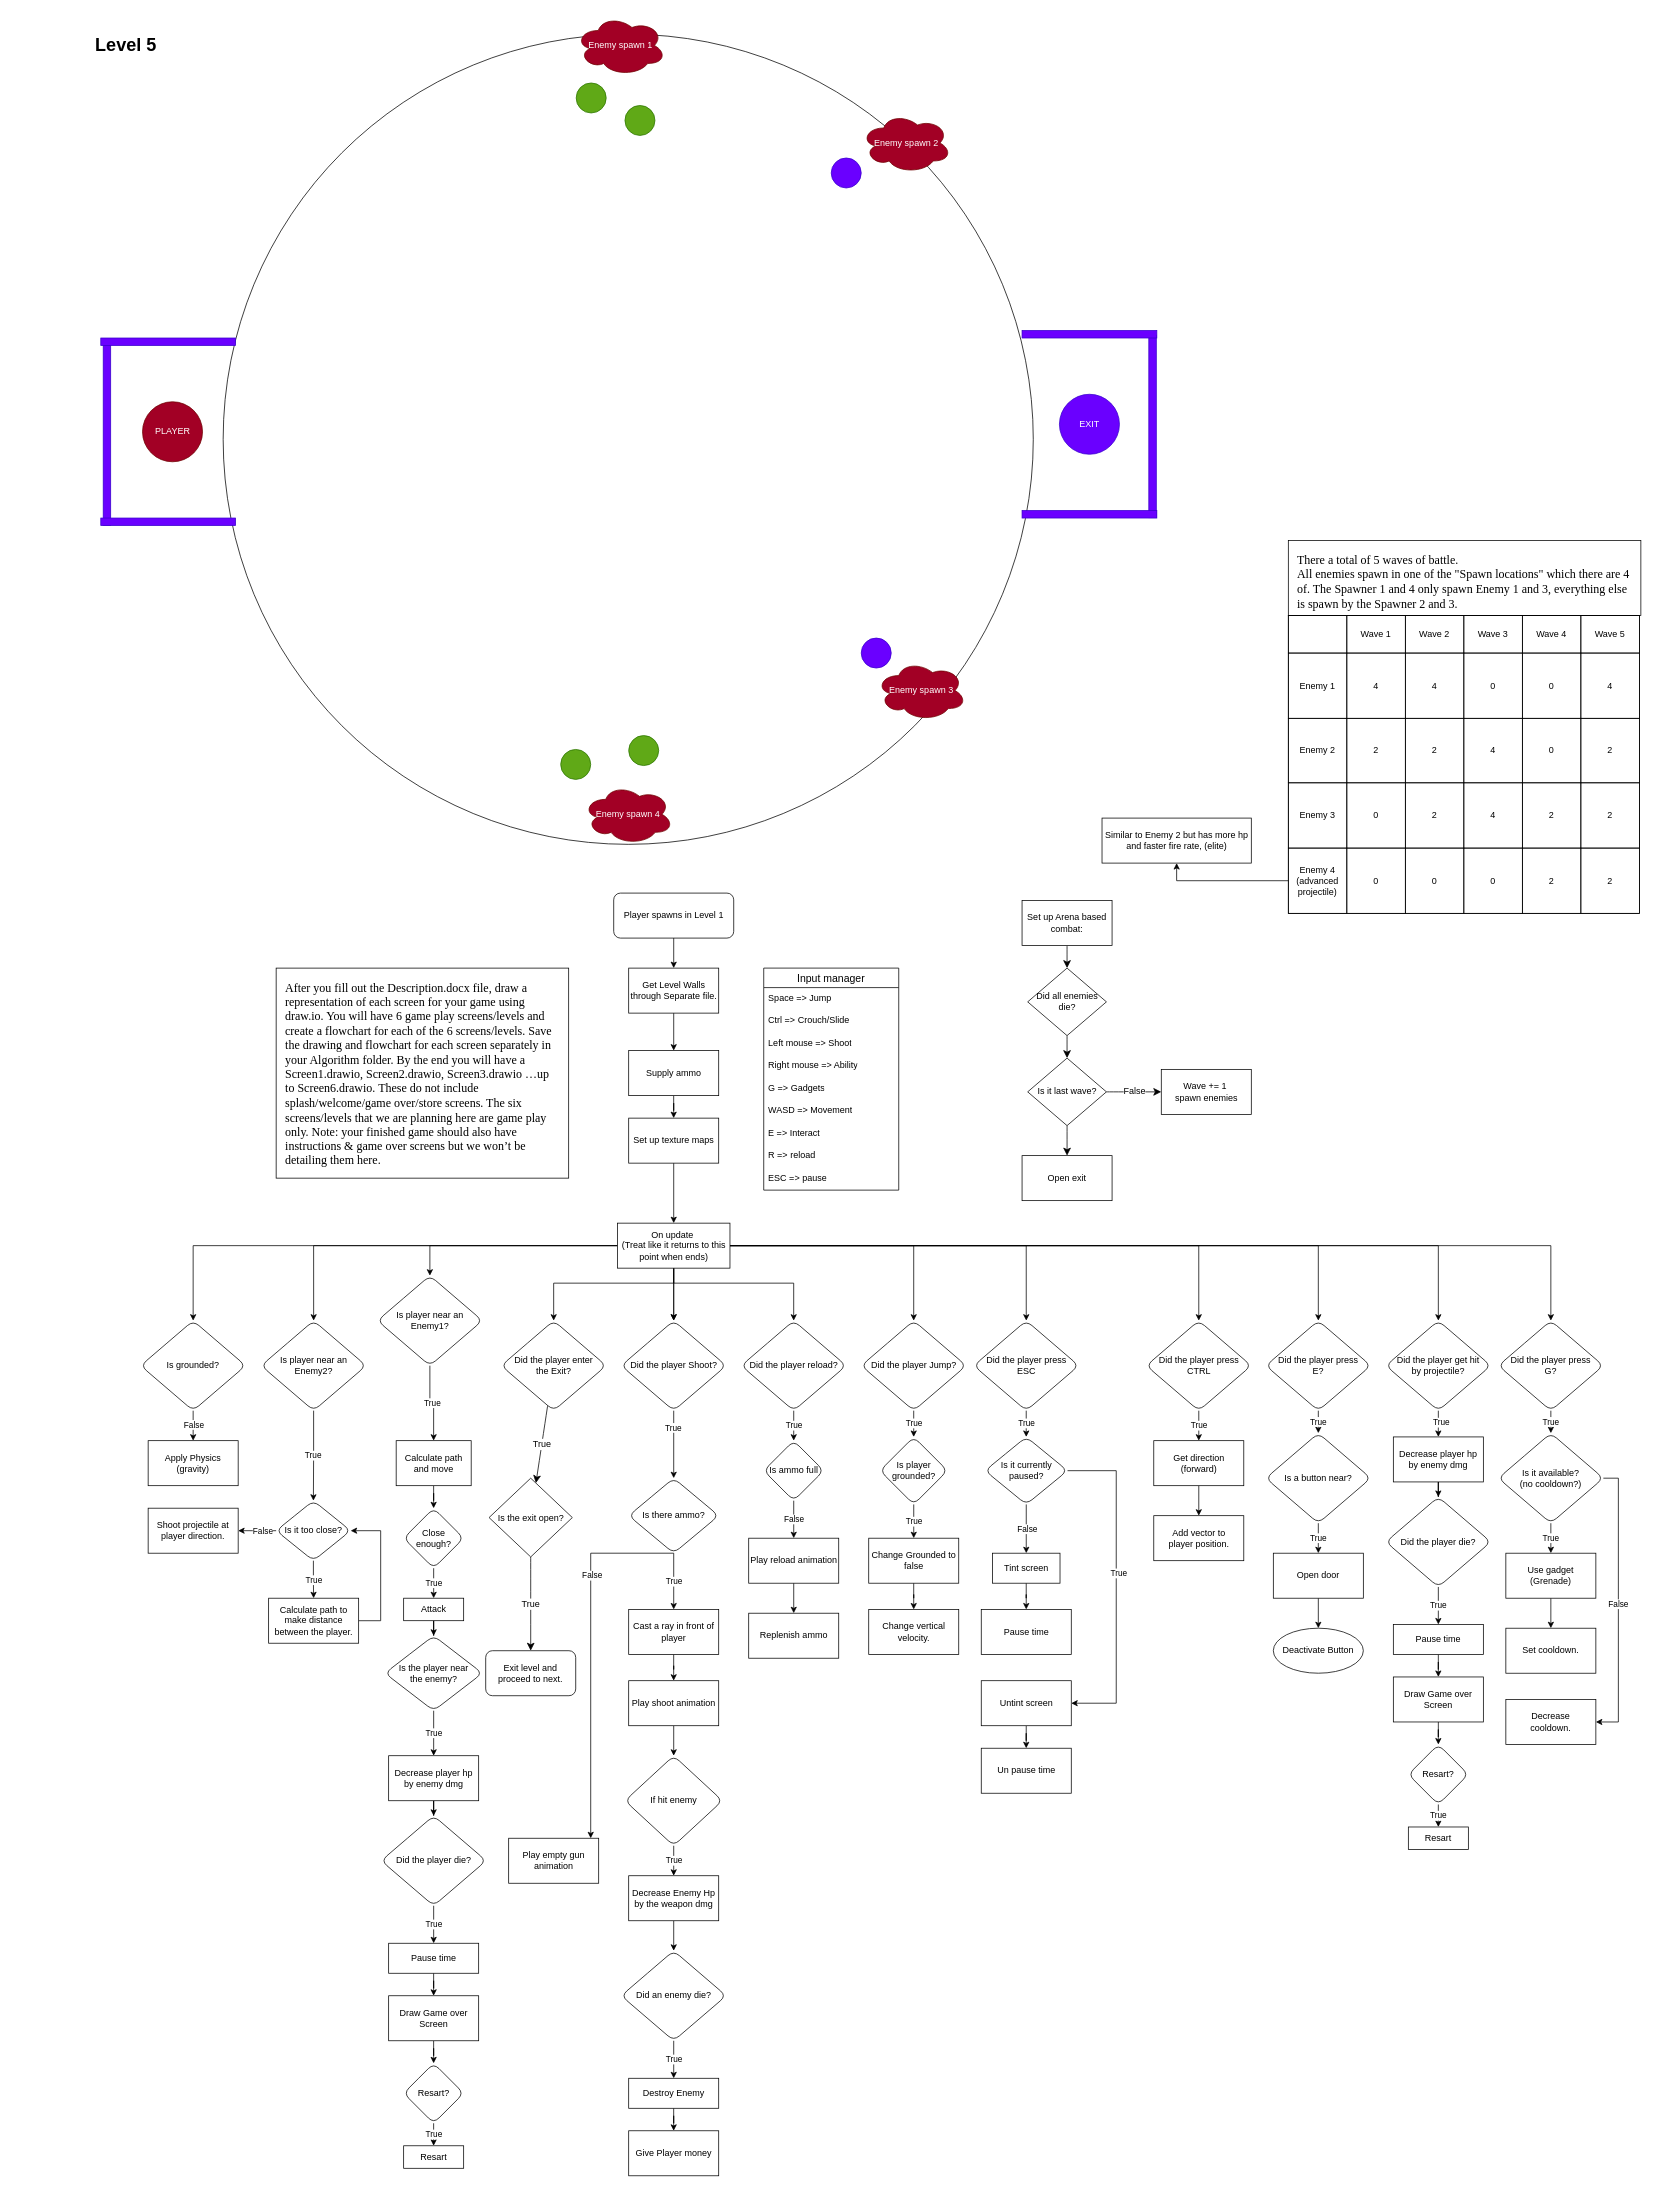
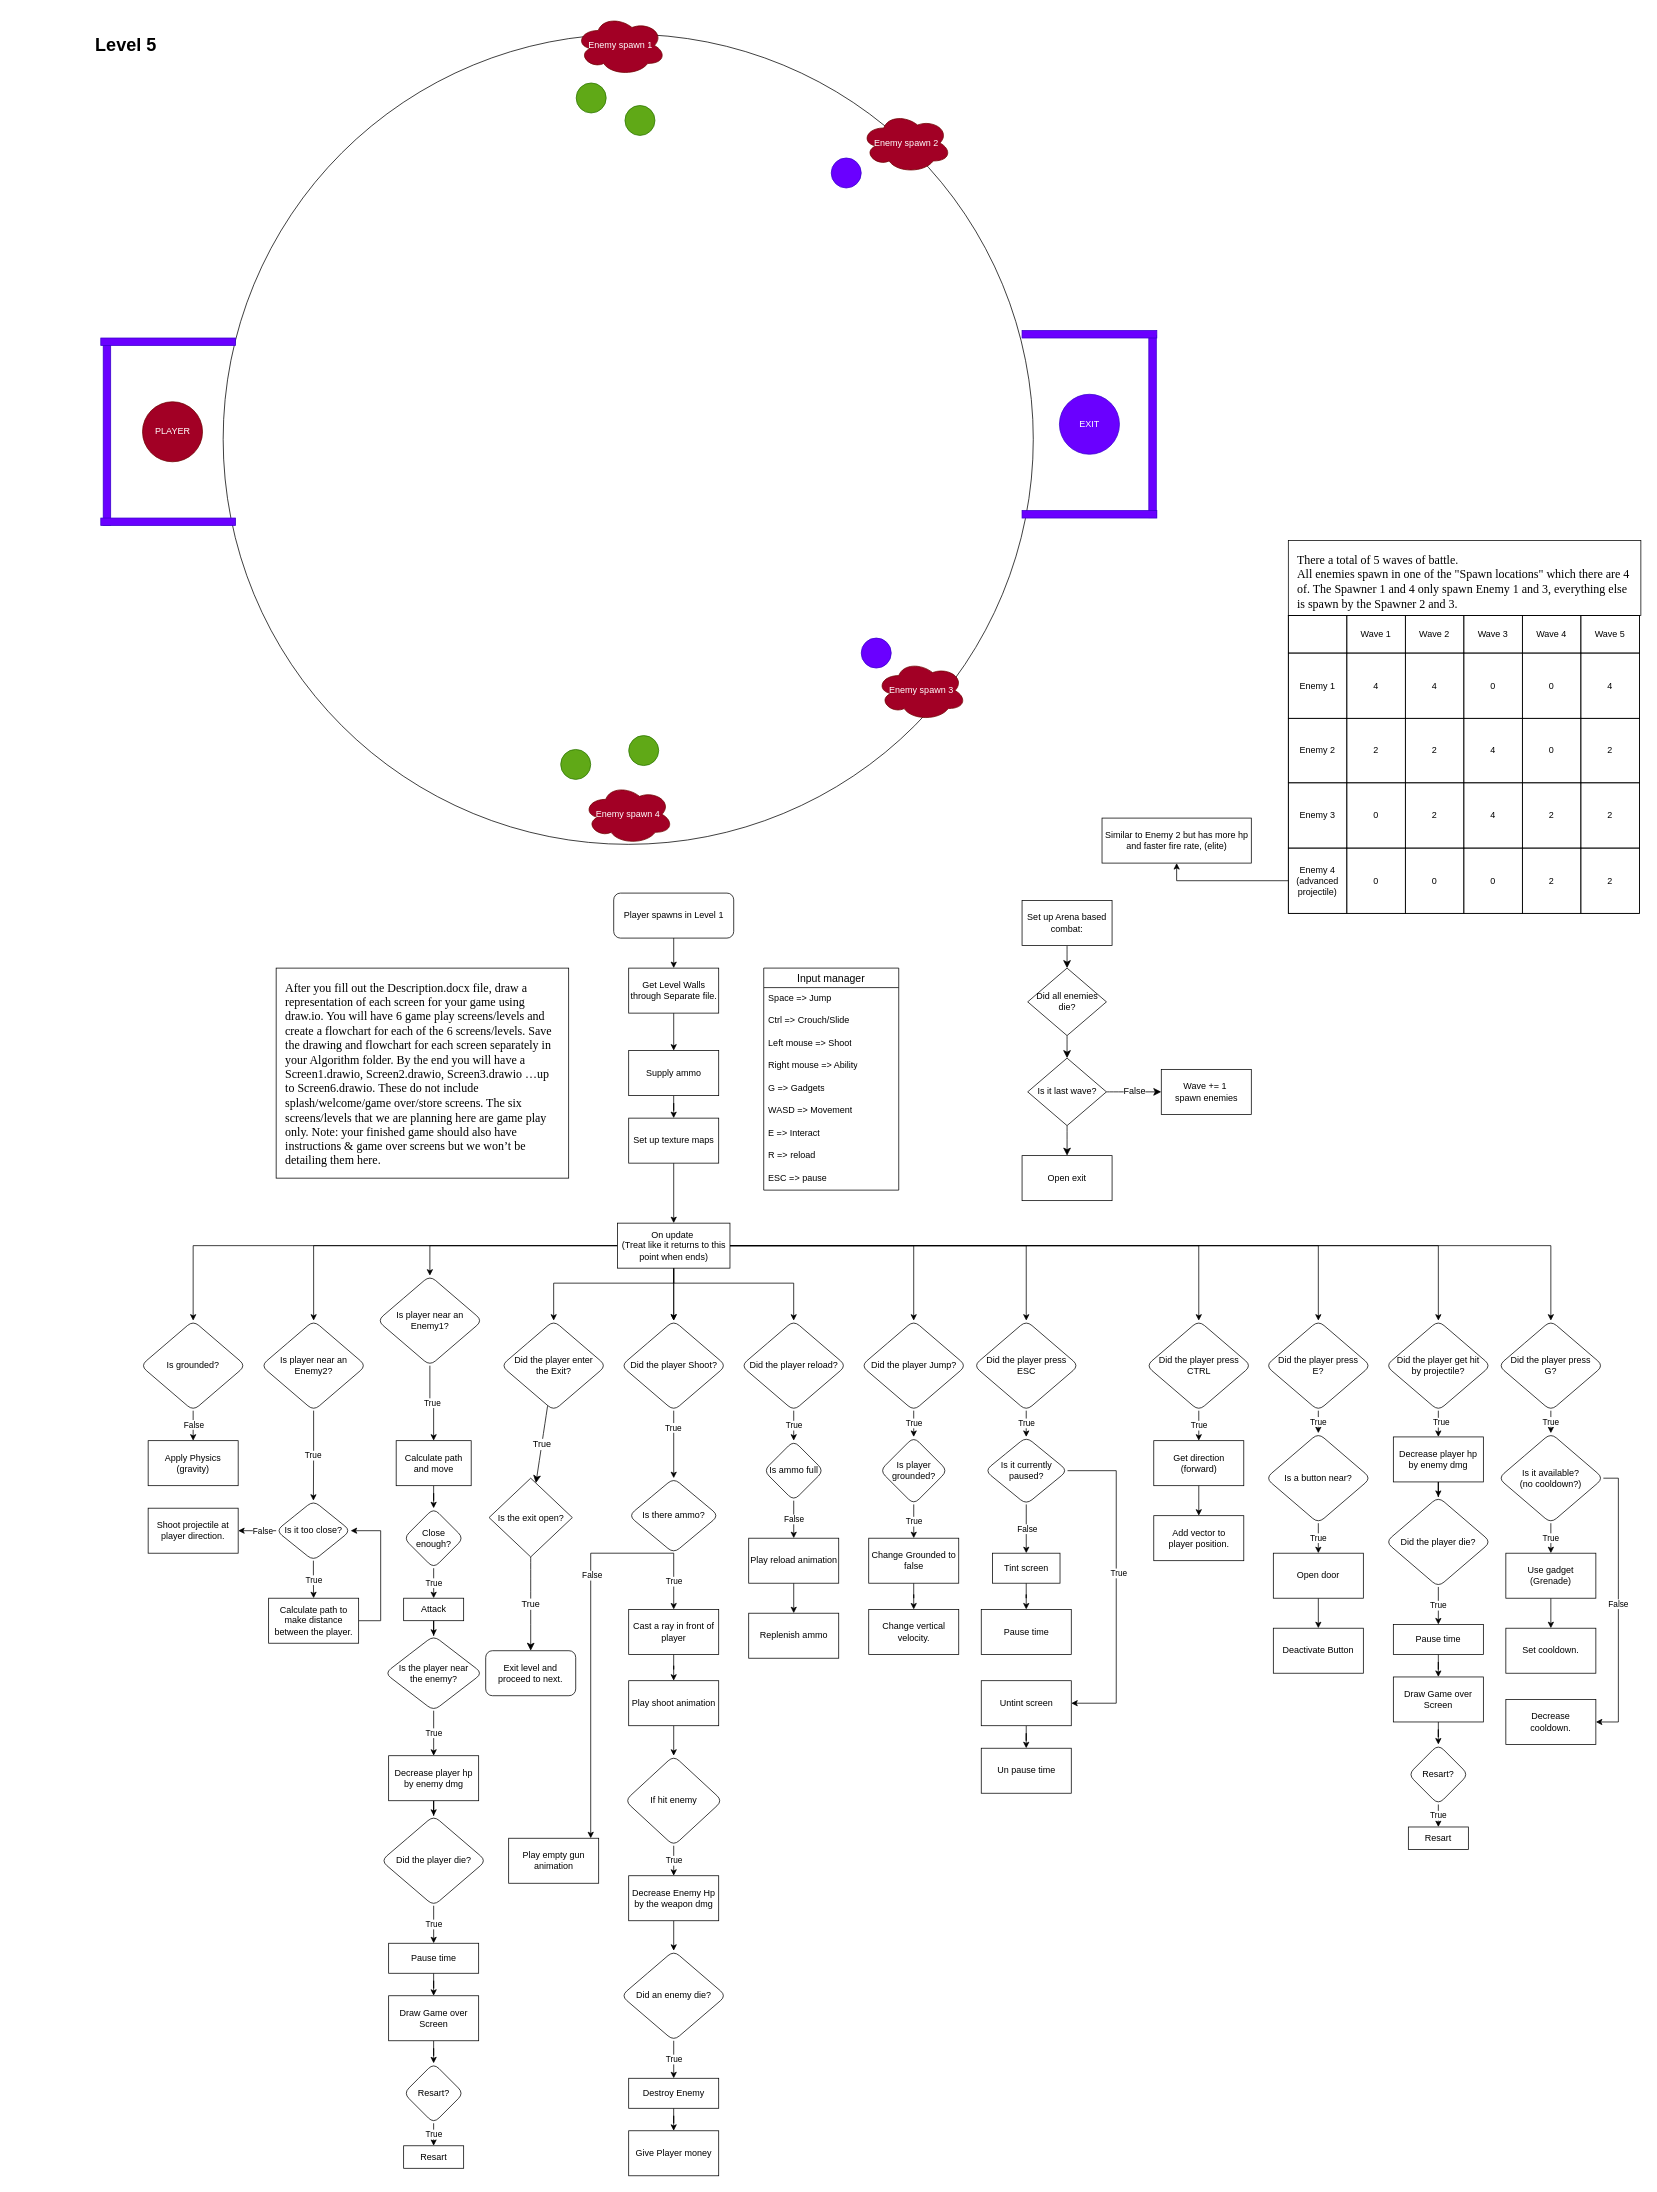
node "Deactivate Button": shape ellipse -> rectangle
